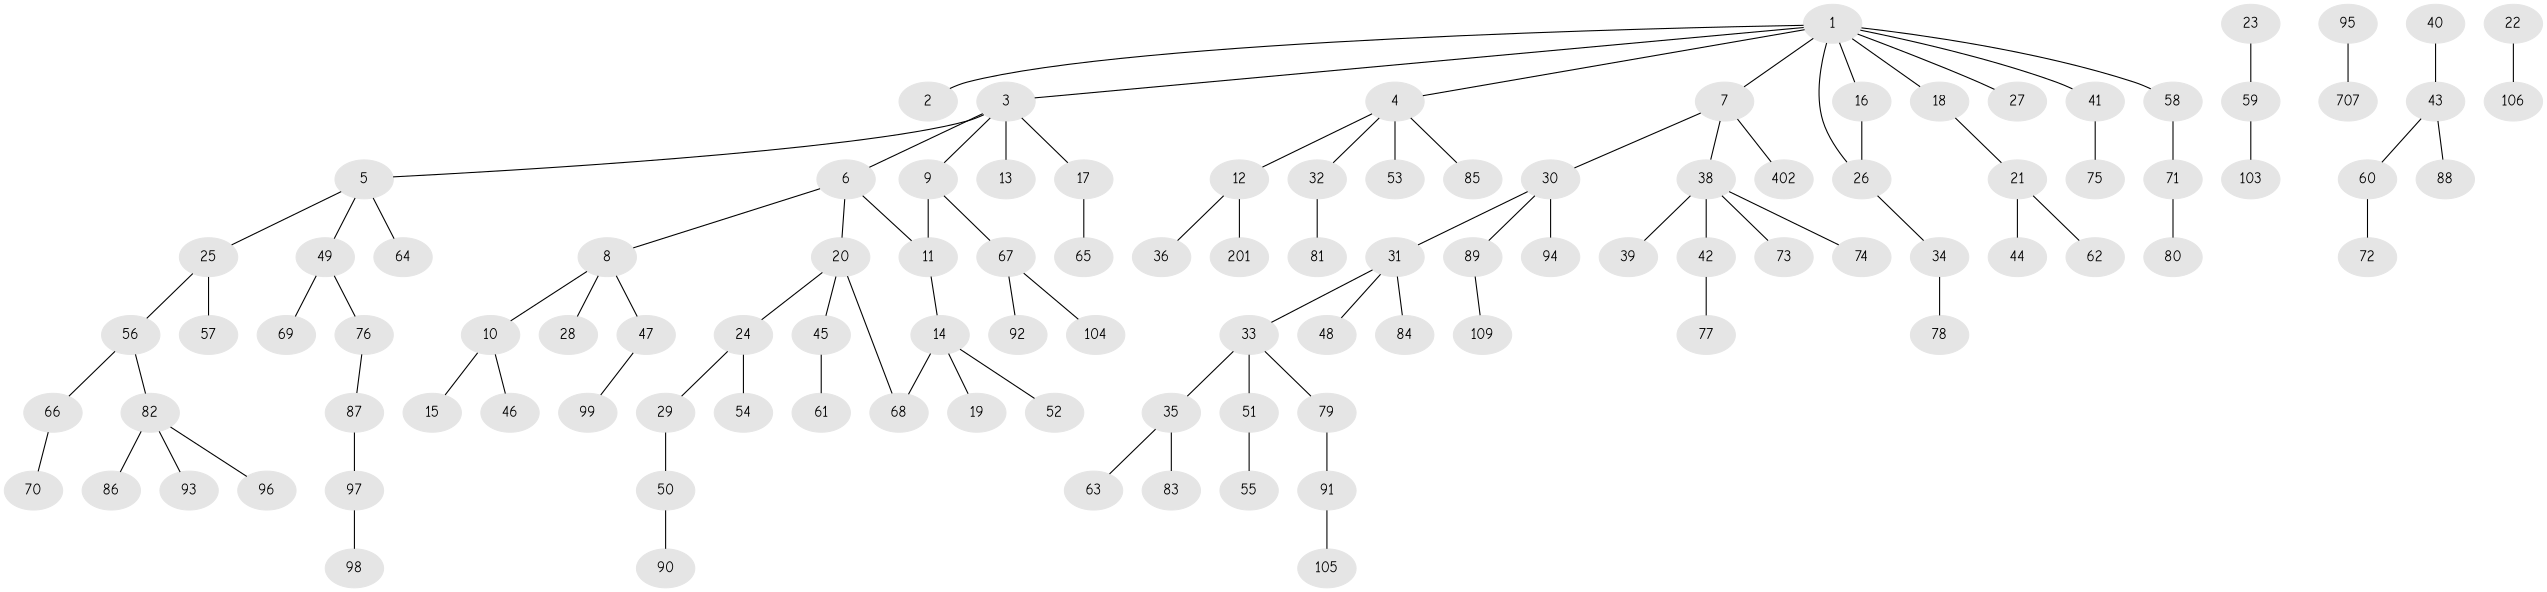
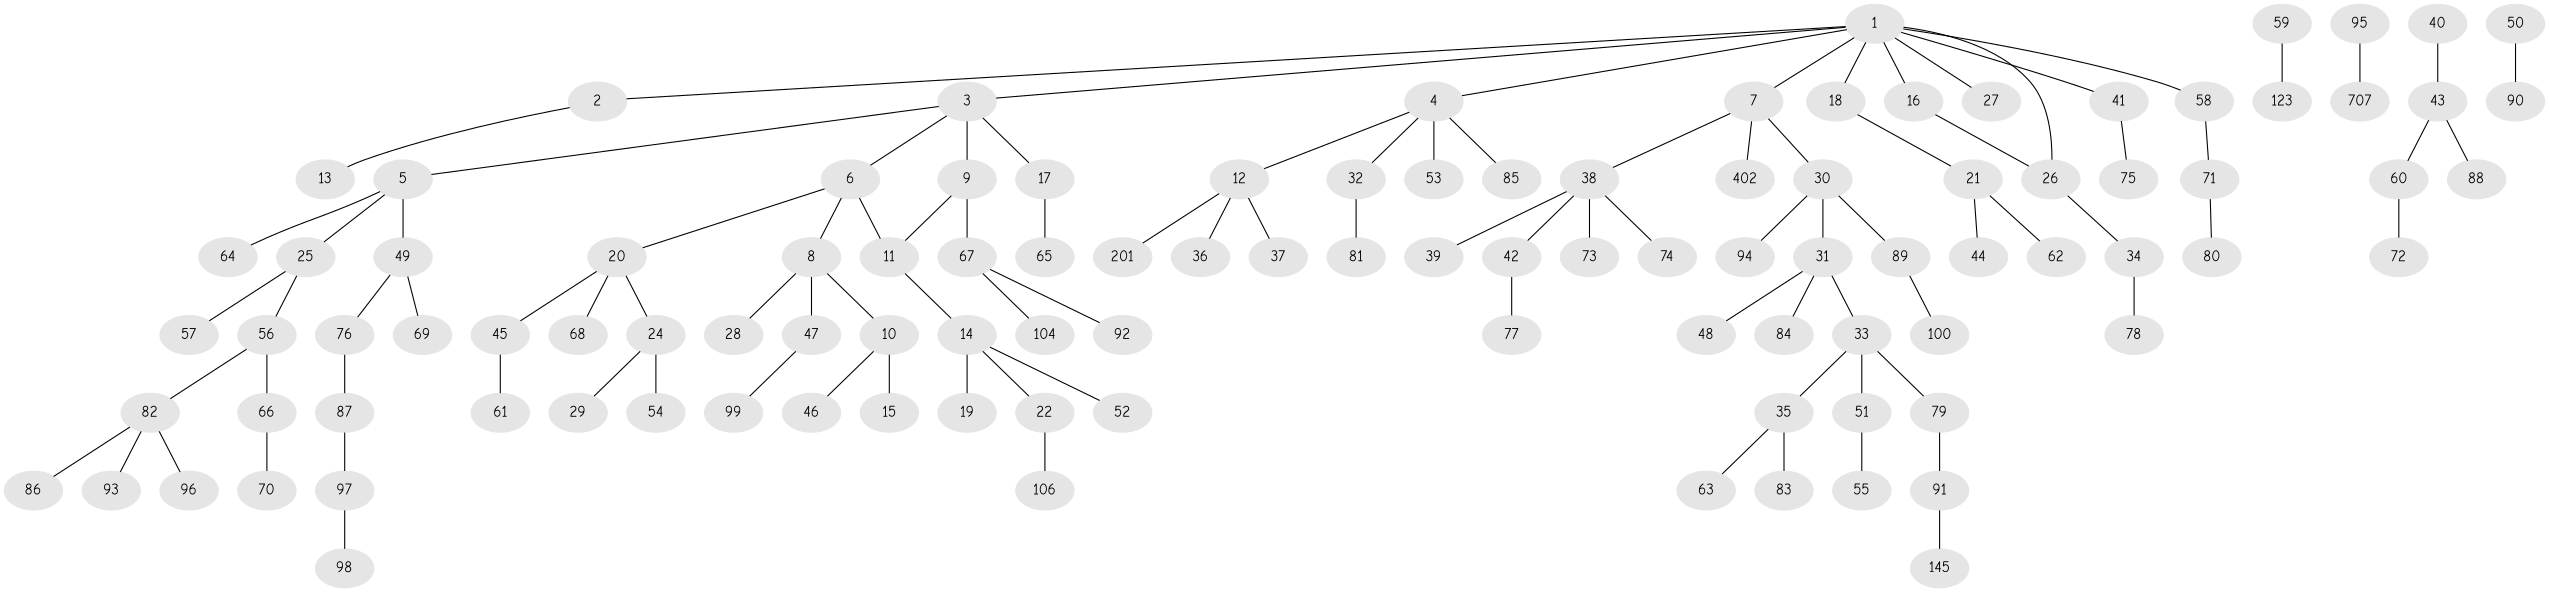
node "23": removed
edge "3" -- "13": now "2" -- "13"
node "103": label "103" -> "123"
node "37": added
node "109": label "109" -> "100"
edge "14" -- "68": now "14" -- "22"
edge "29" -- "50": removed
node "105": label "105" -> "145"
